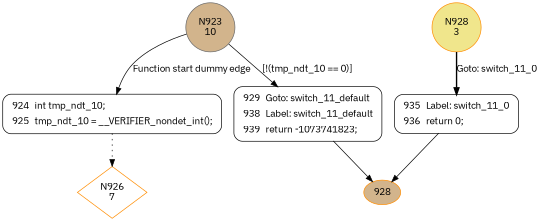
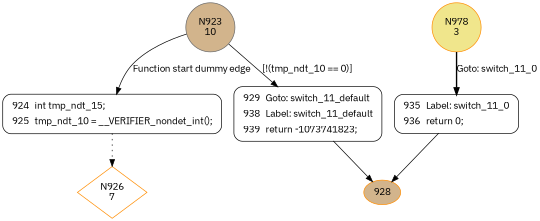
node "N928 3": label "N928 3" -> "N978 3"
node "924": text "int tmp_ndt_10;" -> "int tmp_ndt_15;"
